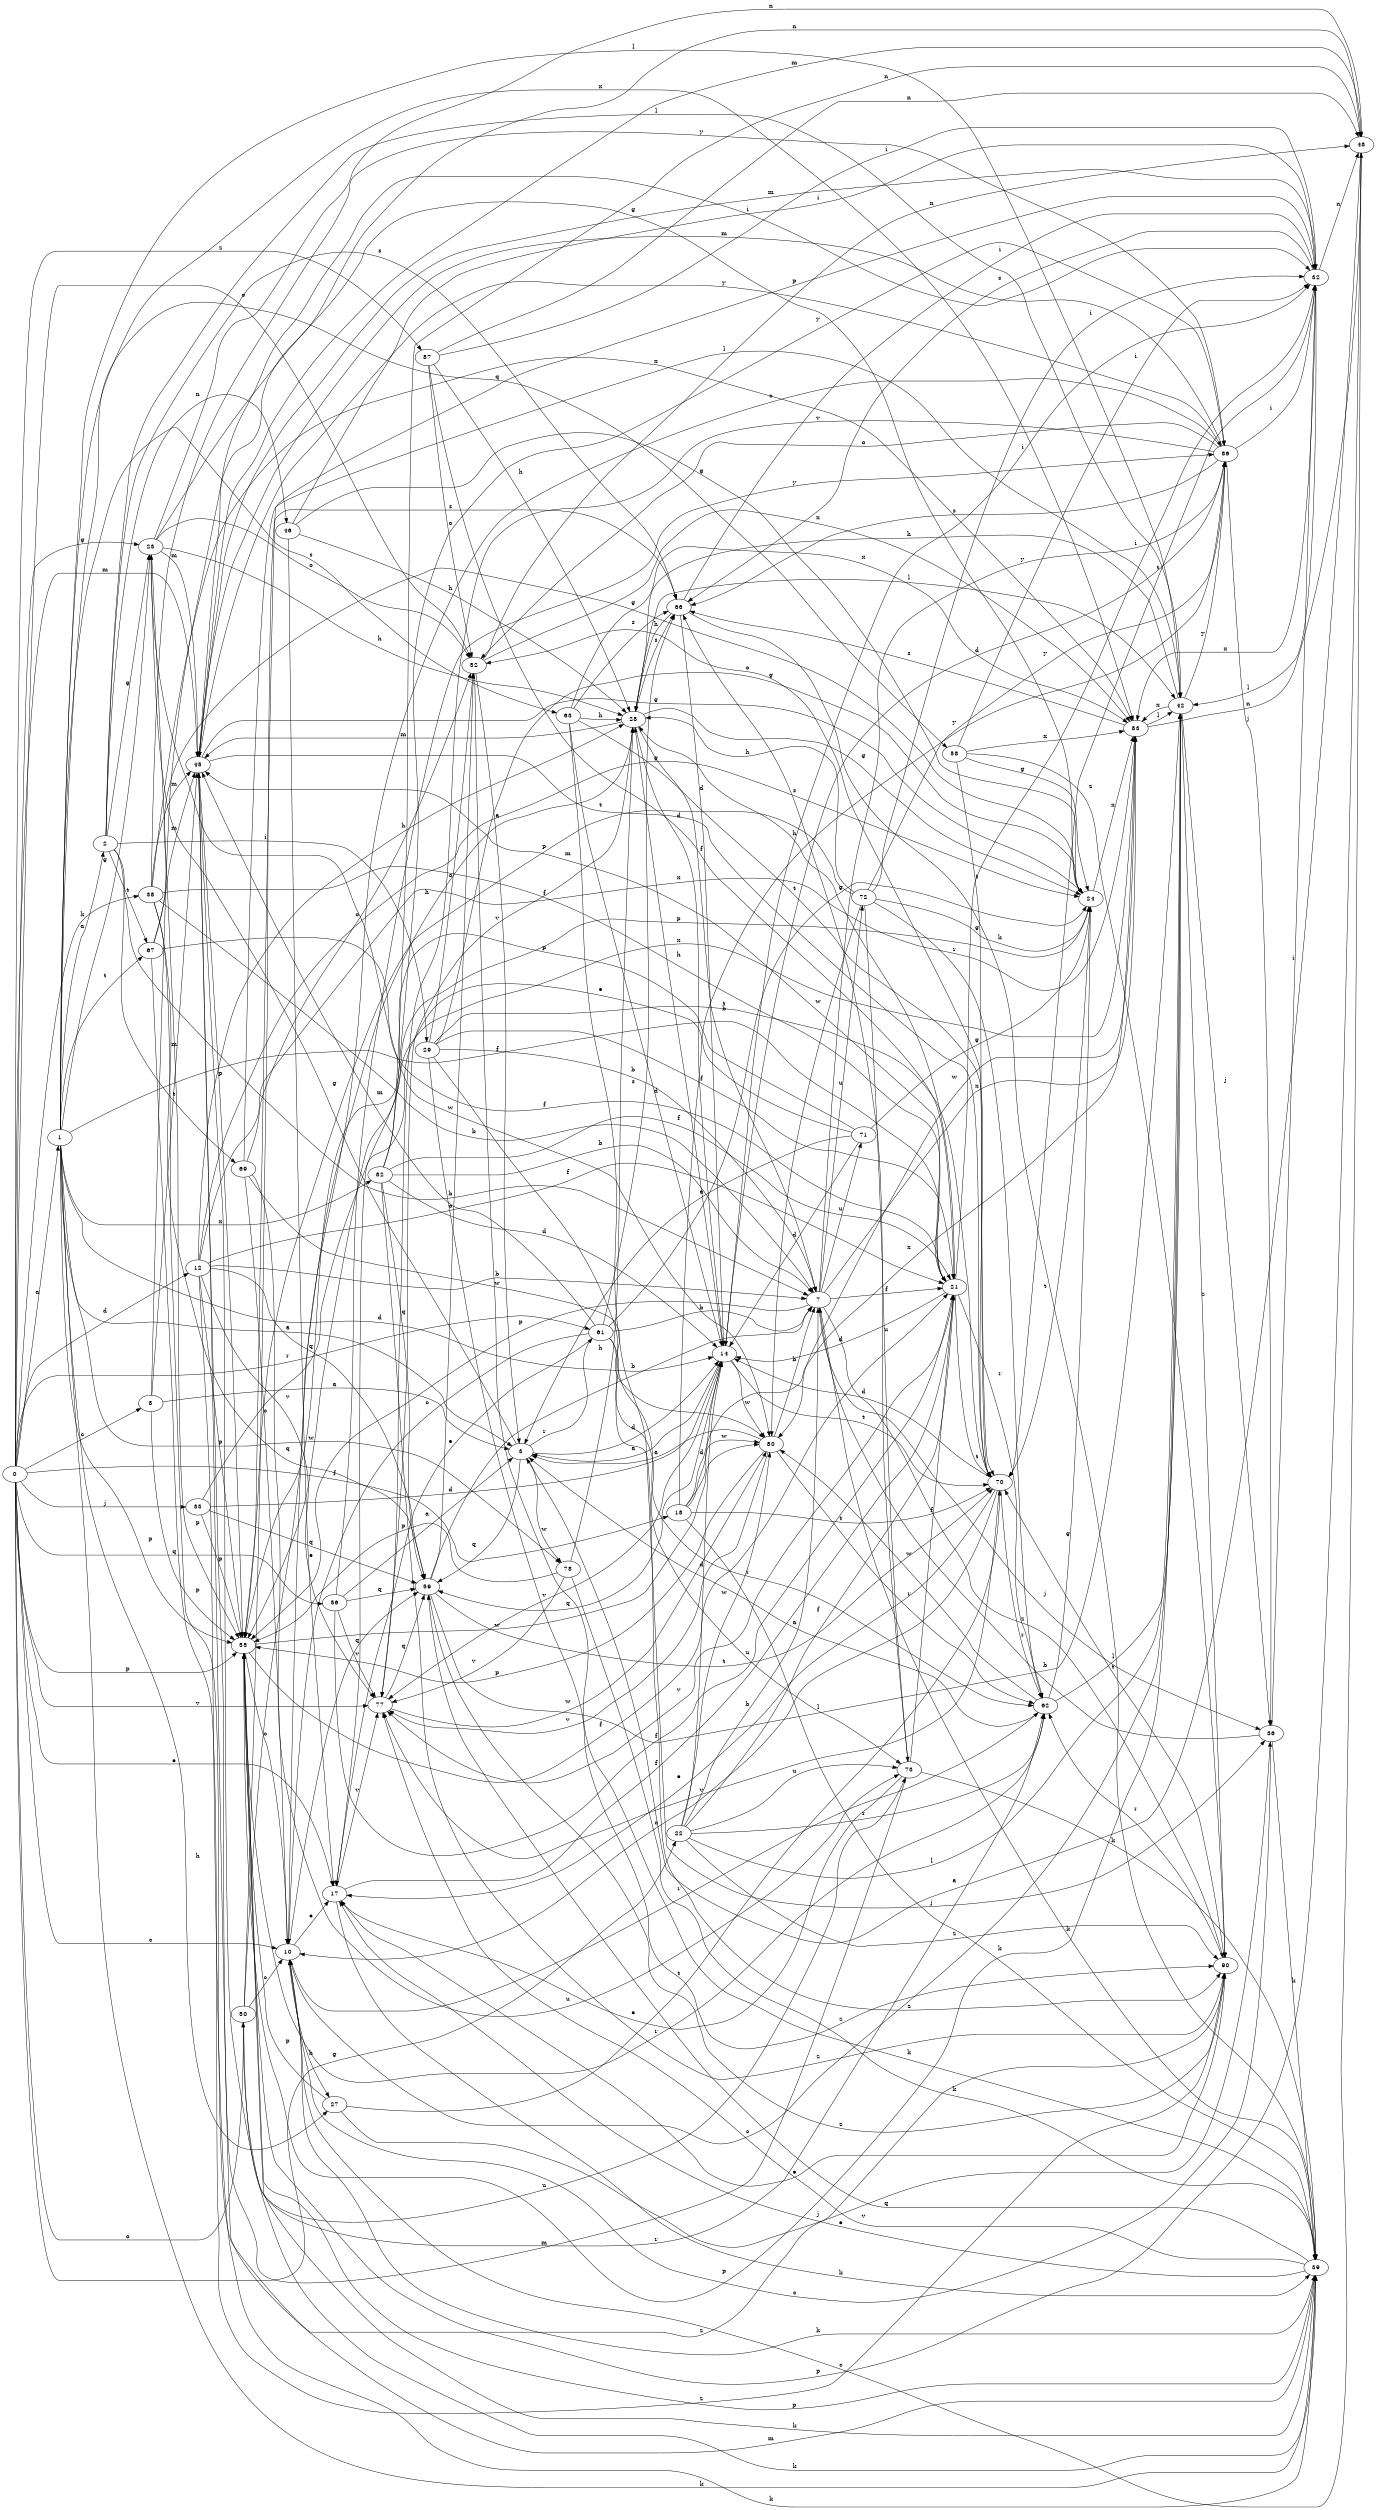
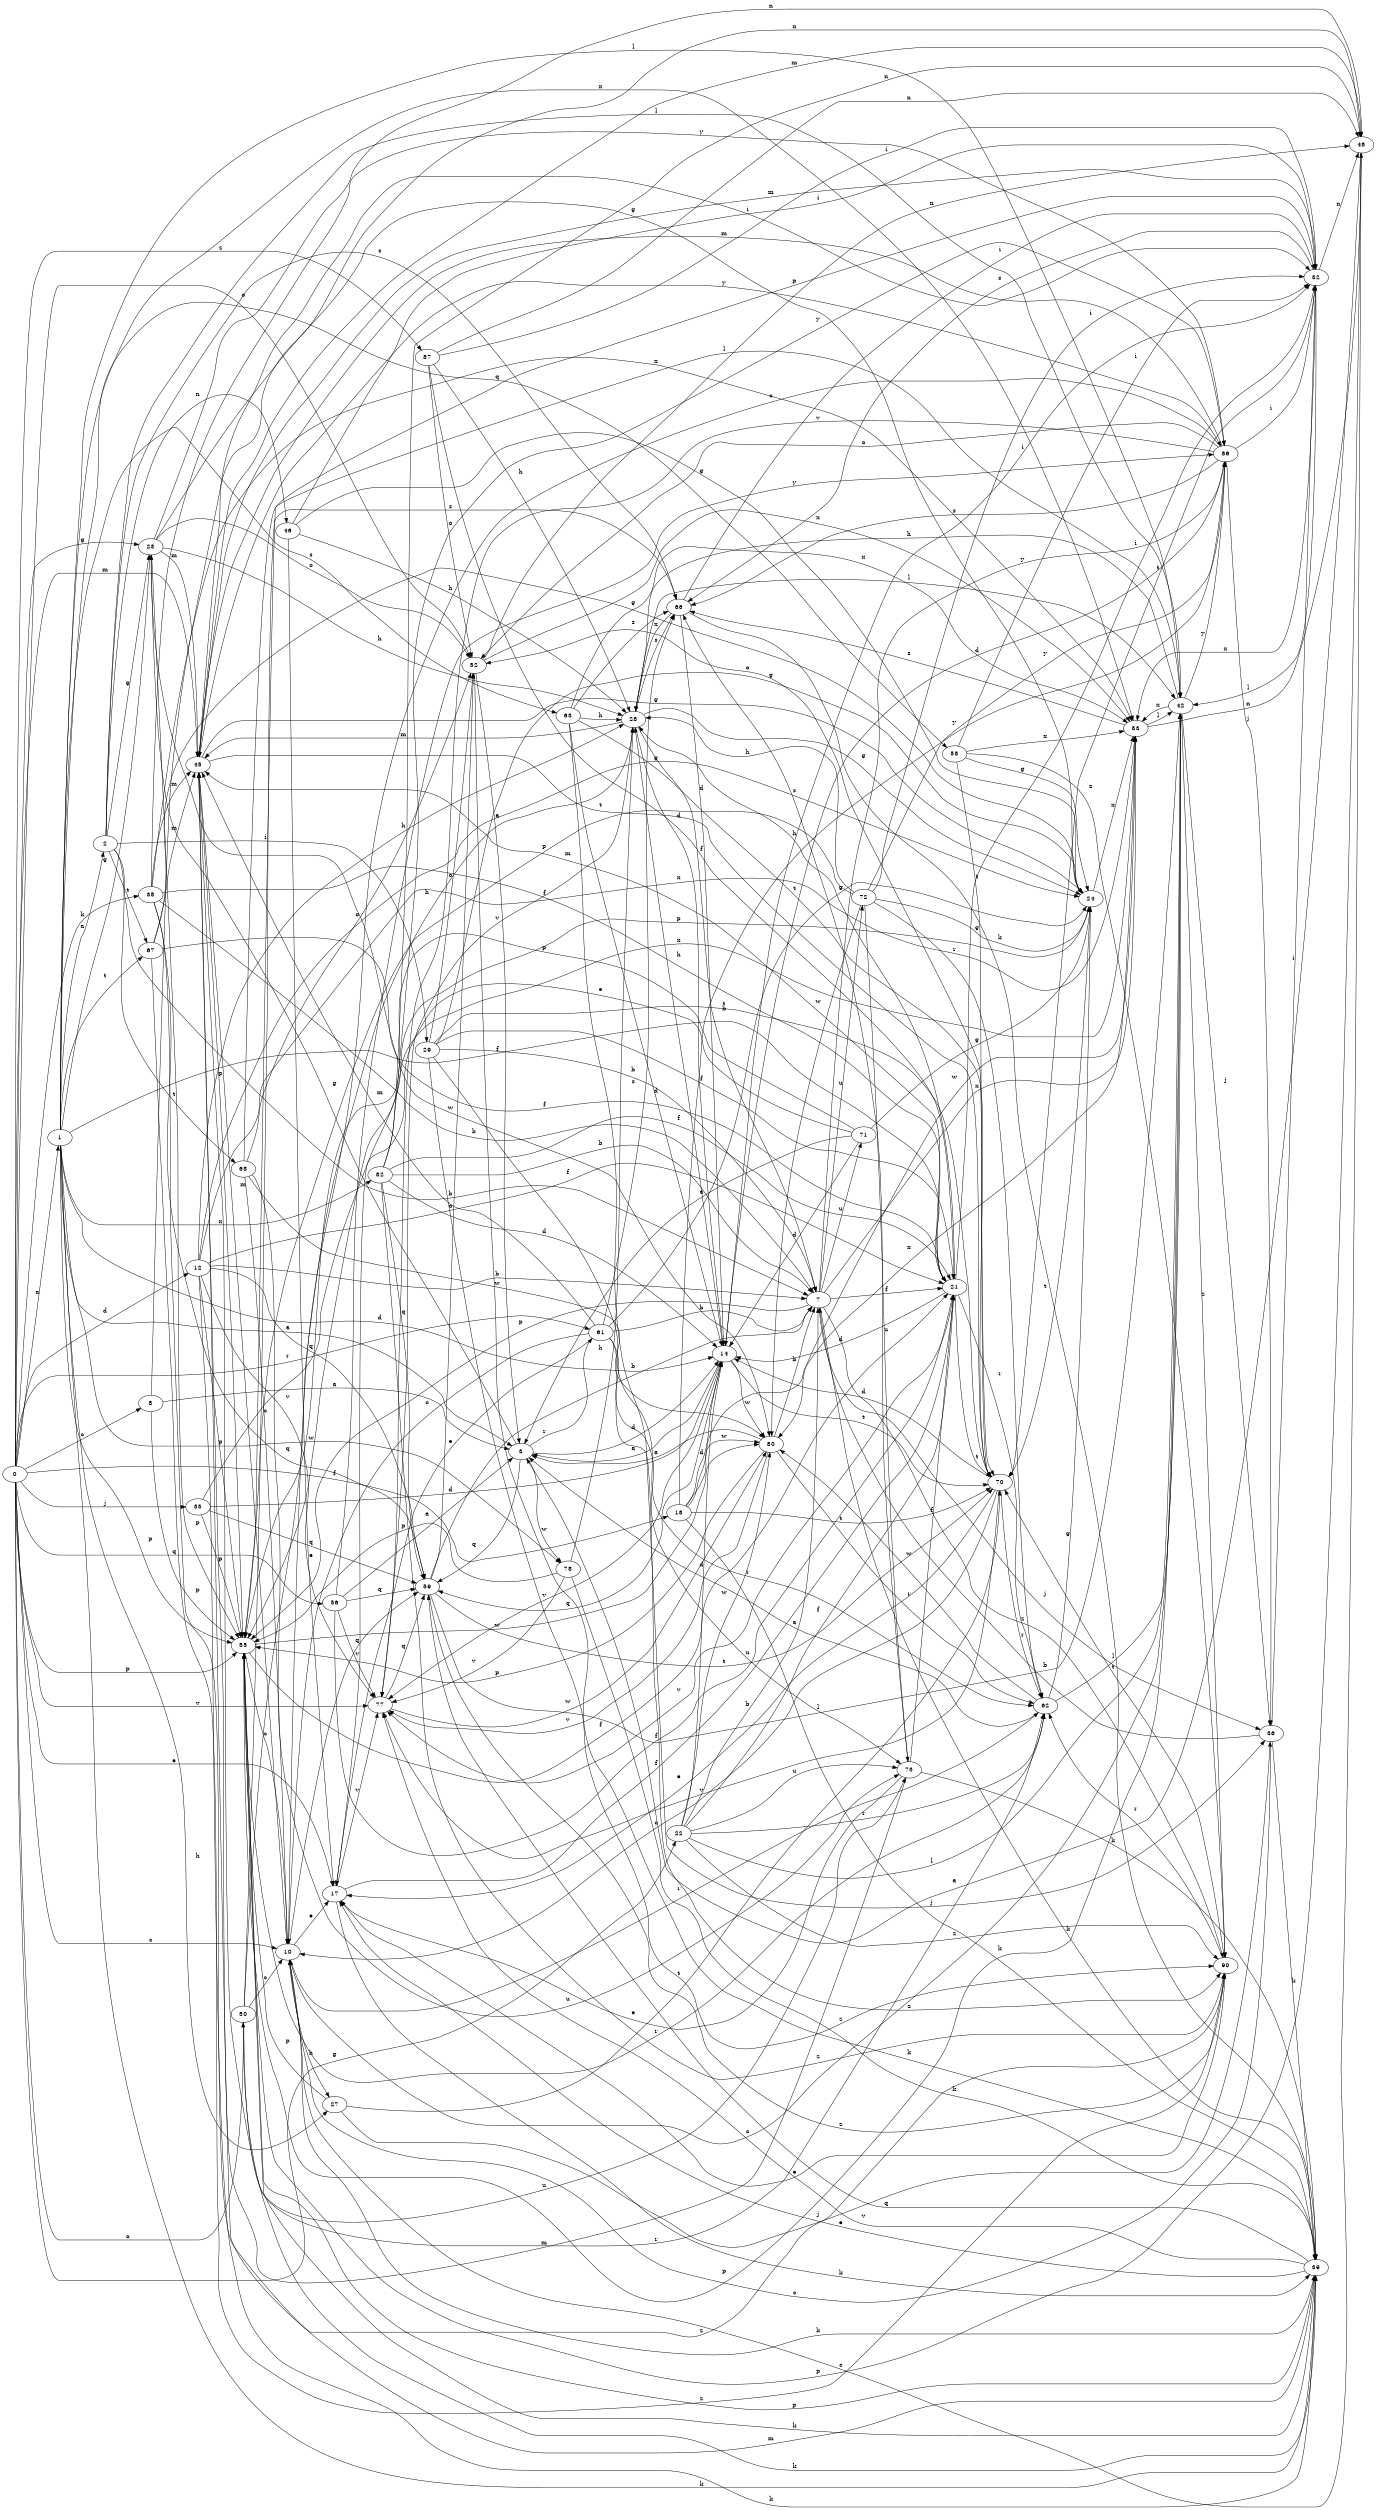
edge "66" -> "28": label "h" -> "x"
edge "8" -> "45": now "10" -> "45"
node "69": label "69" -> "68"
